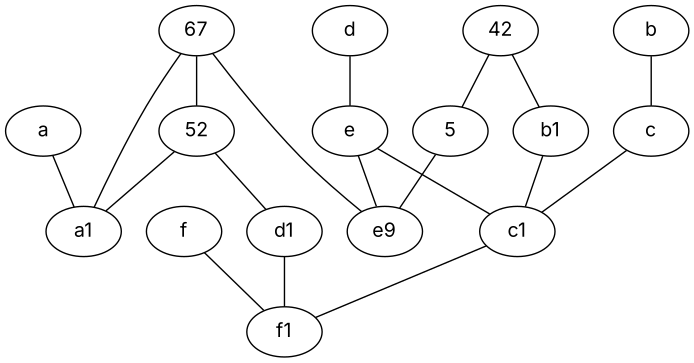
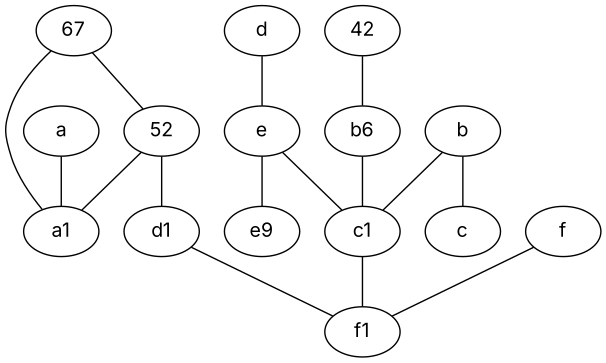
node "5": removed
node "b1": label "b1" -> "b6"
edge "67" -- "e9": removed
edge "c" -- "c1": now "b" -- "c1"
